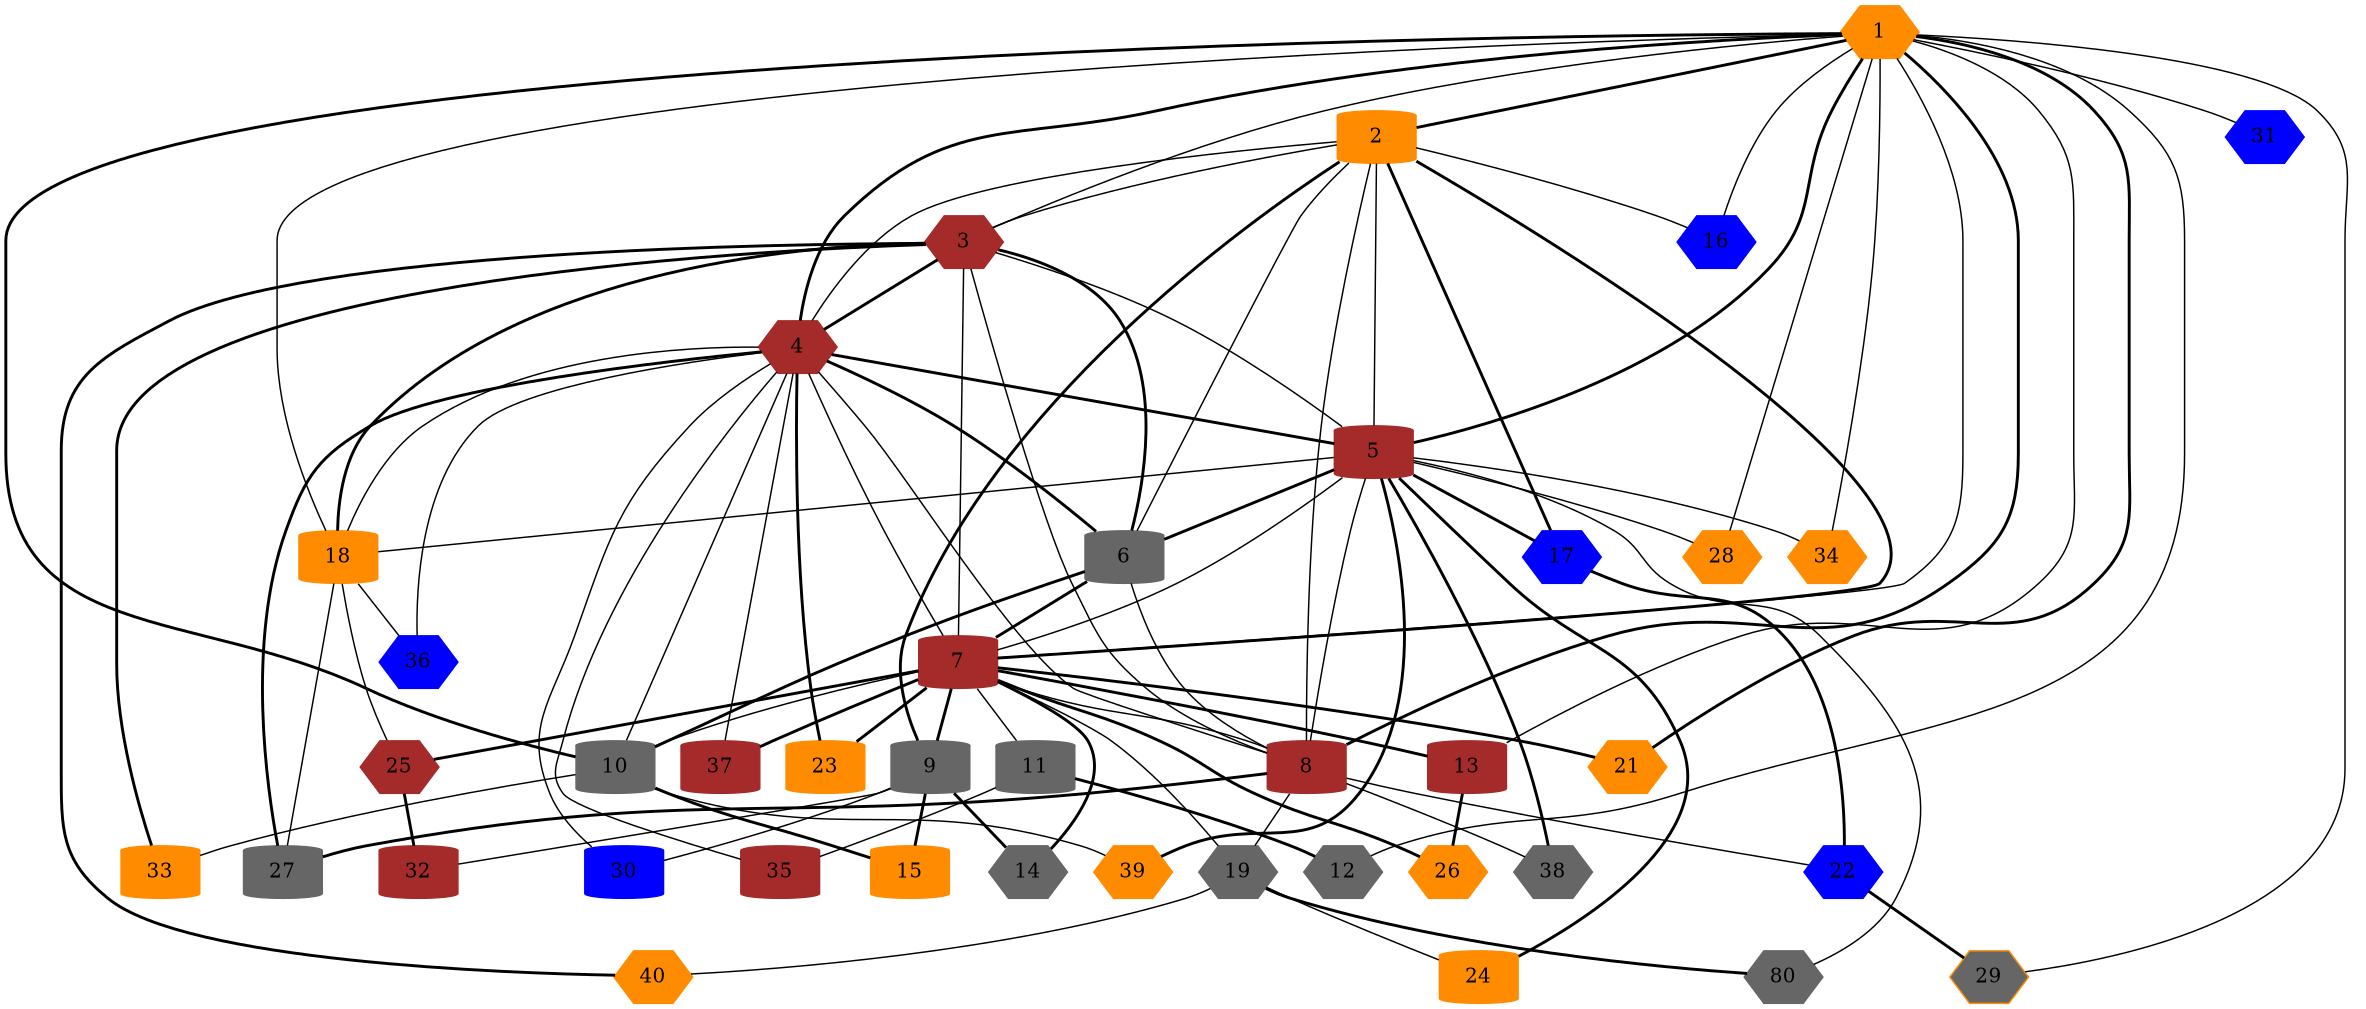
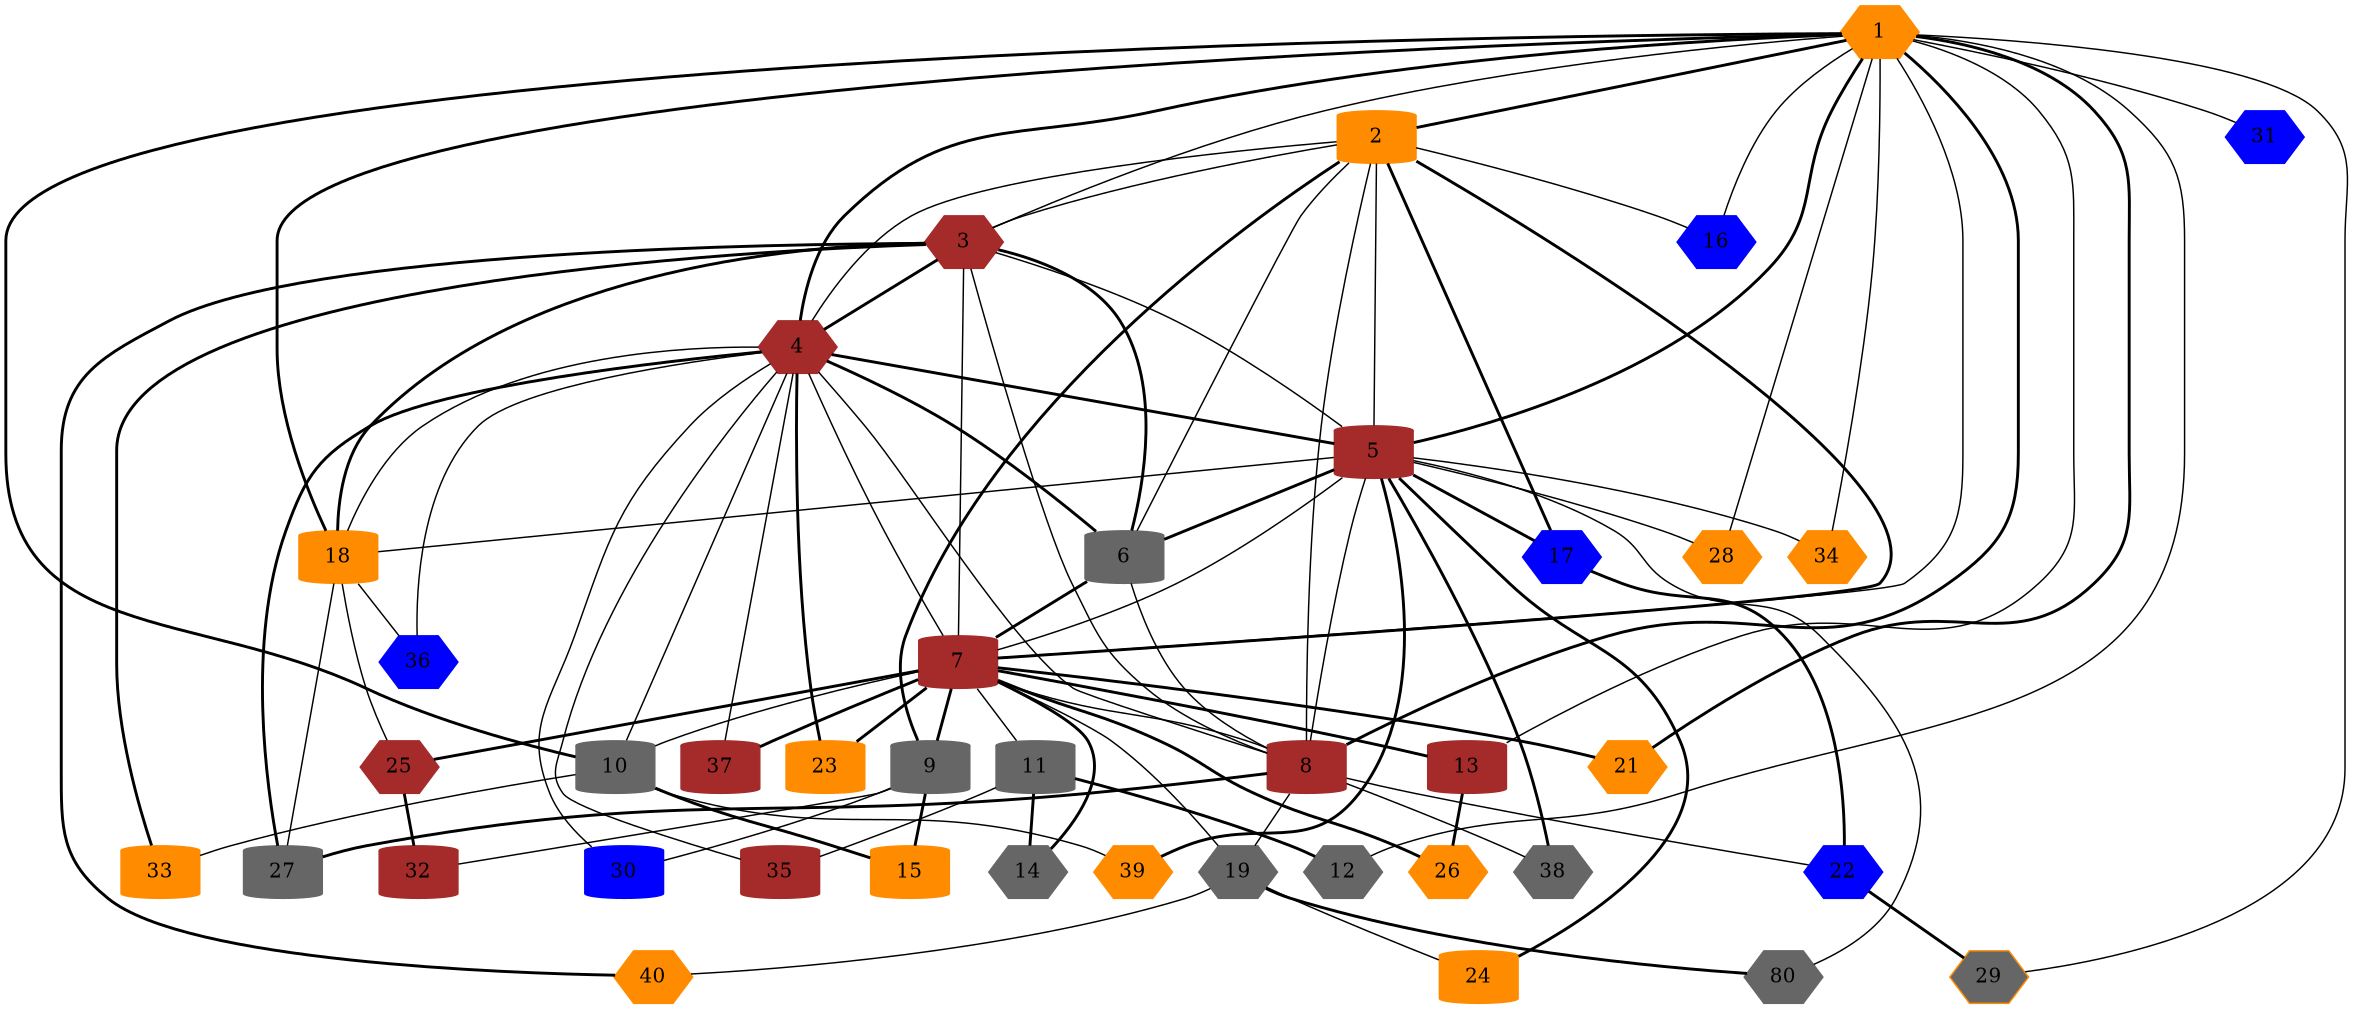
edge "1" -- "18": style solid -> bold
edge "6" -- "10": removed
edge "9" -- "14": now "11" -- "14"
